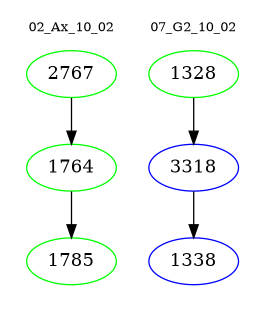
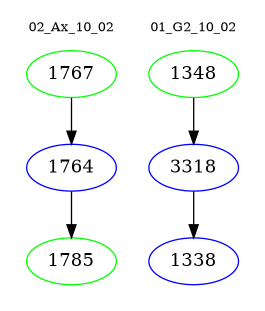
cluster "07_G2_10_02": label "07_G2_10_02" -> "01_G2_10_02"
node "2767": label "2767" -> "1767"
node "1328": label "1328" -> "1348"
node "1764": color green -> blue
